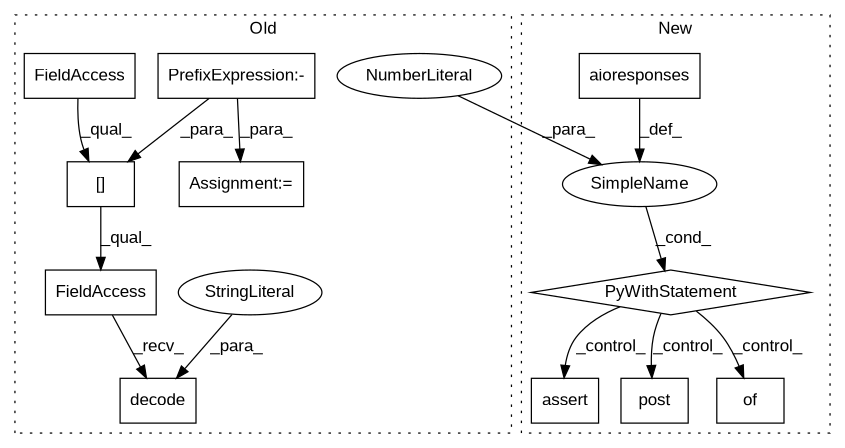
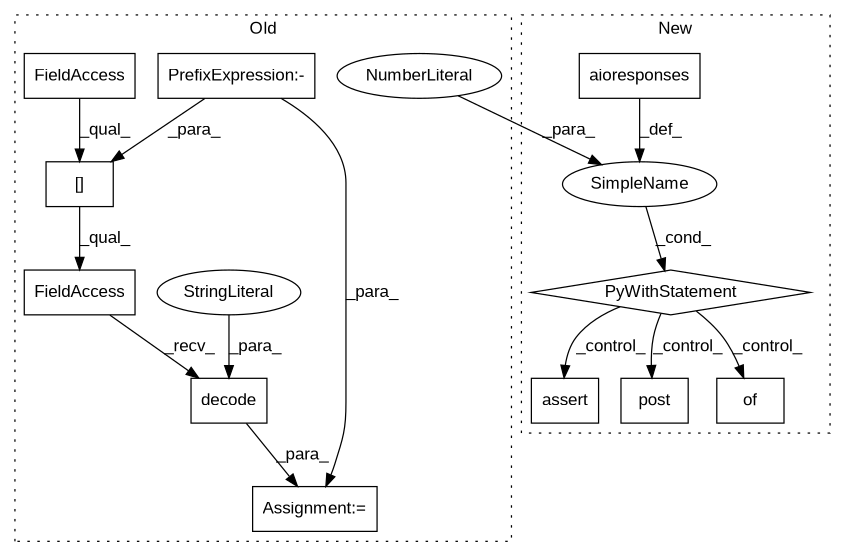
edge "decode" -> "Assignment:=": added, label "_para_"
